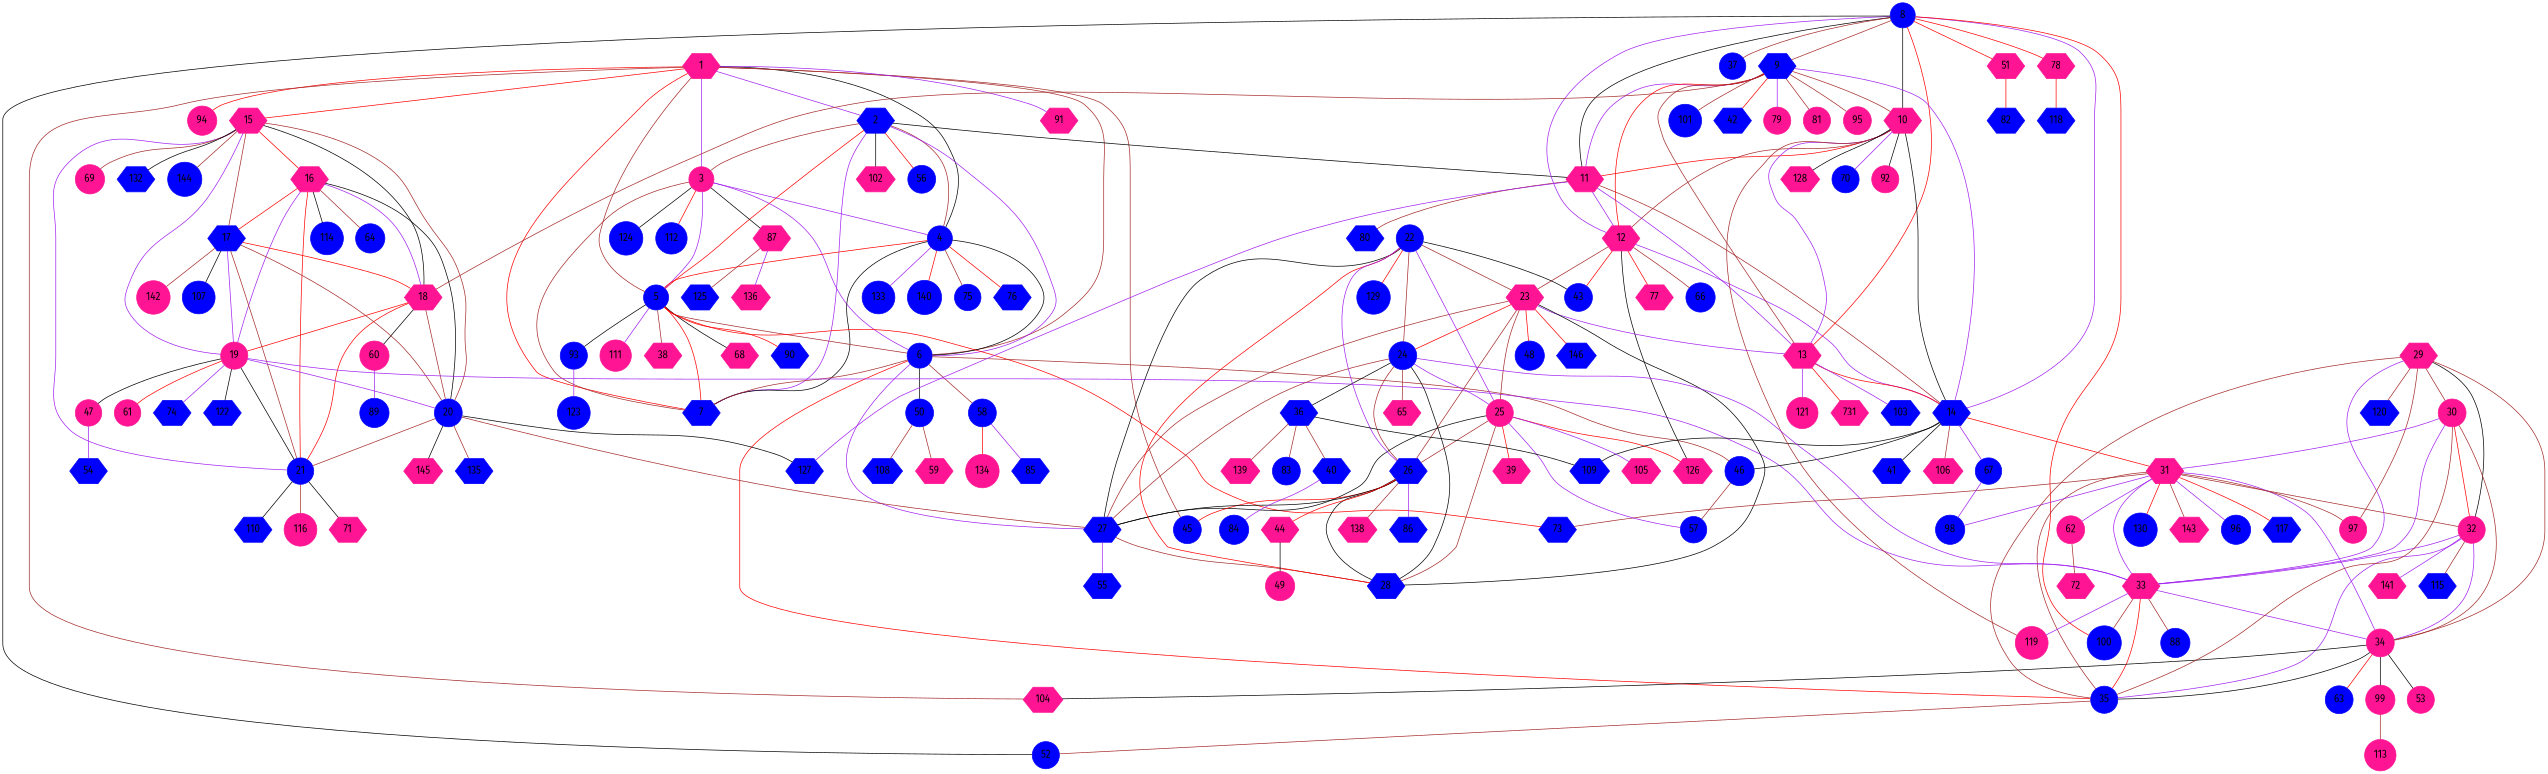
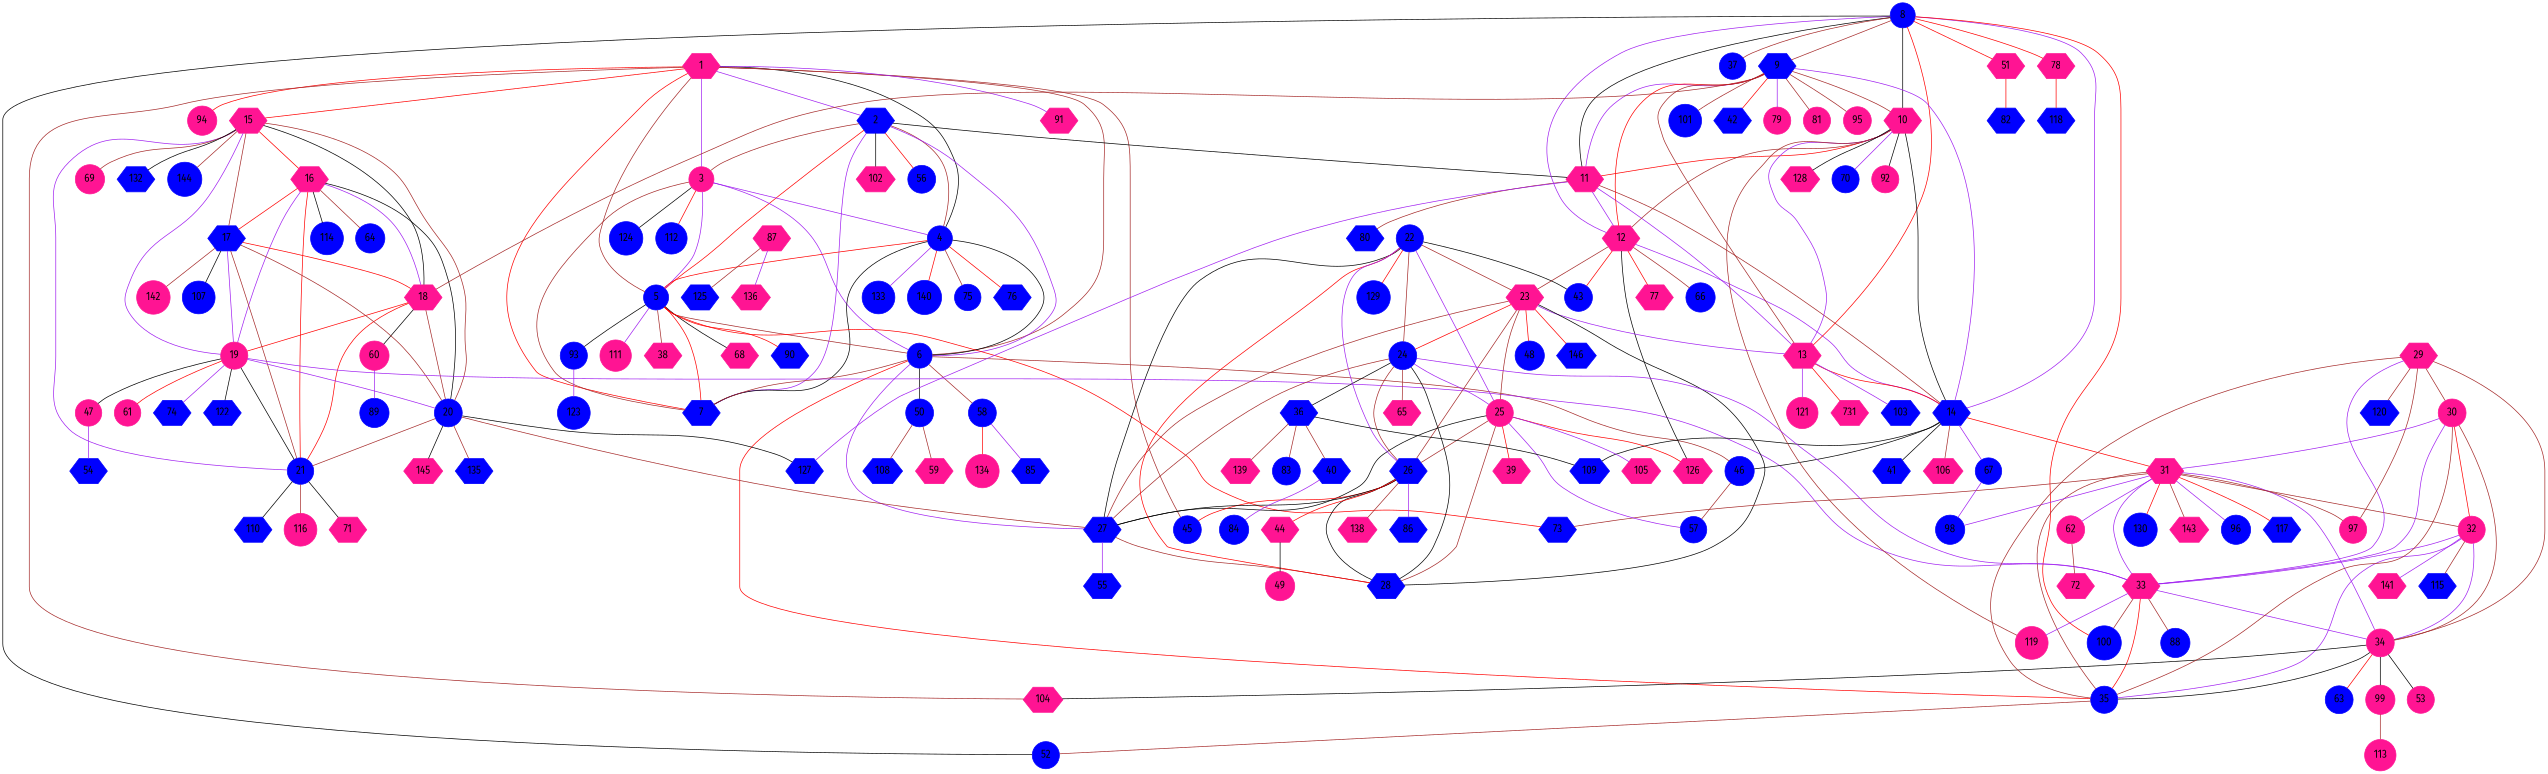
edge "3" -- "87": removed
edge "29" -- "32": removed
